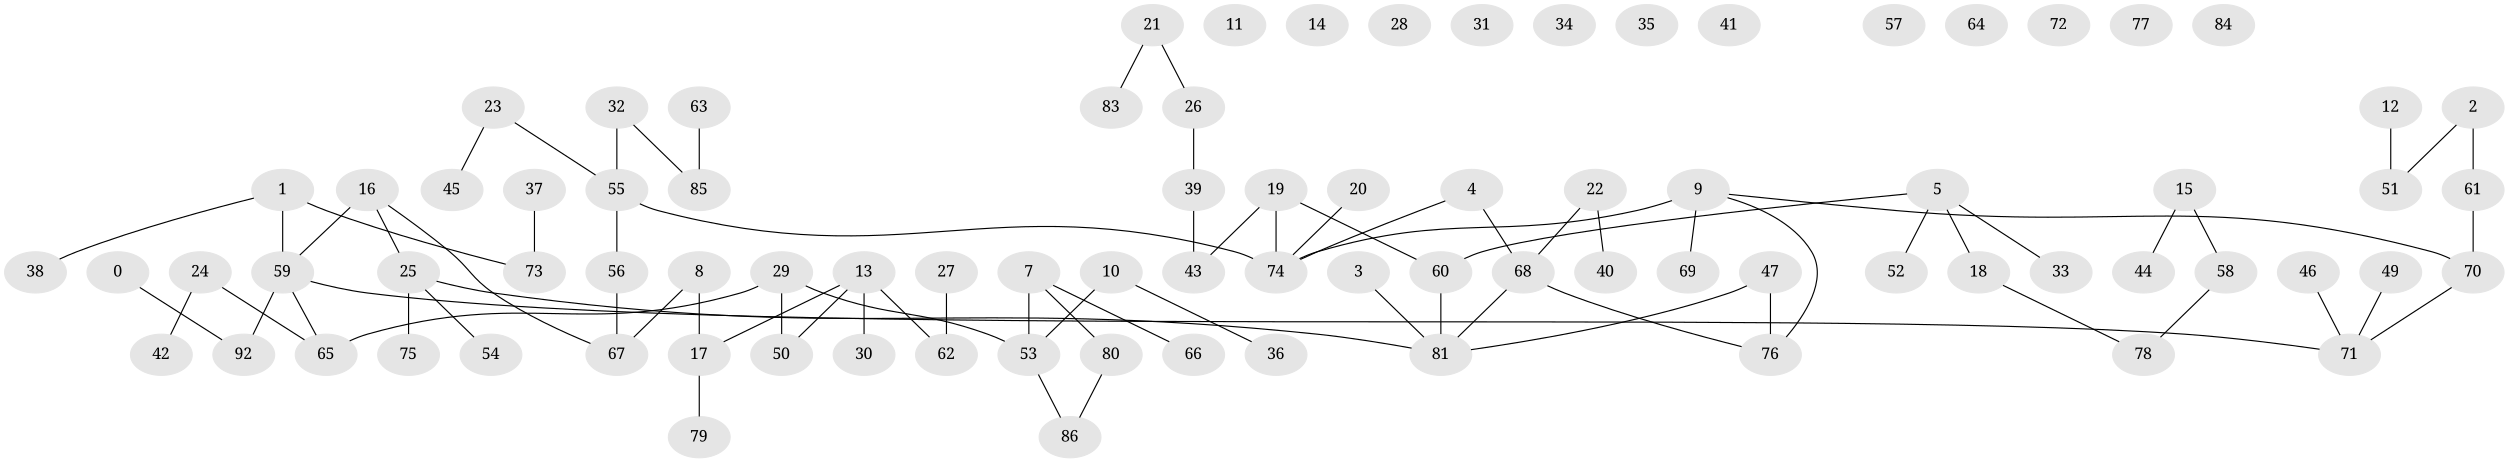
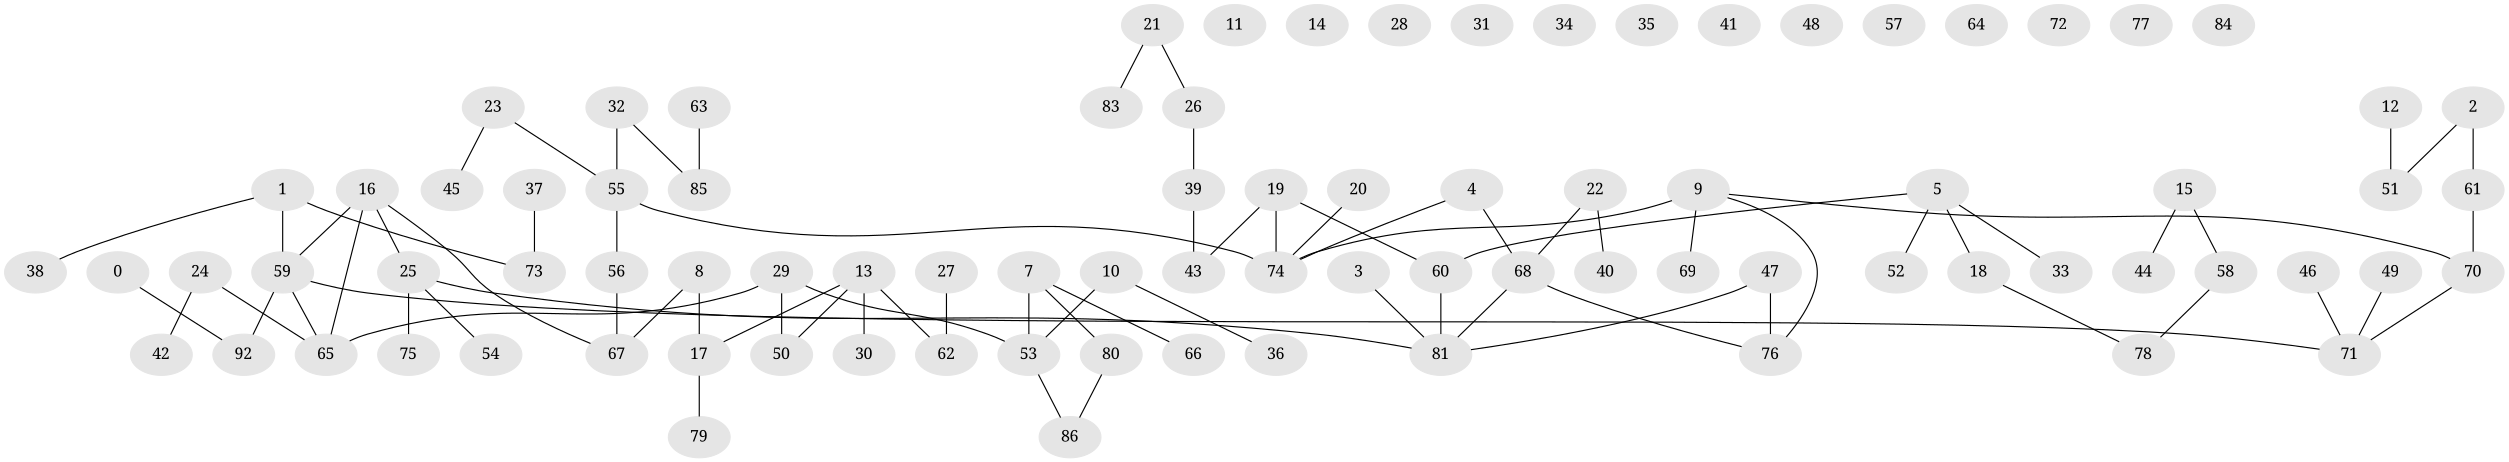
node "48": added
edge "16" -- "65": added
